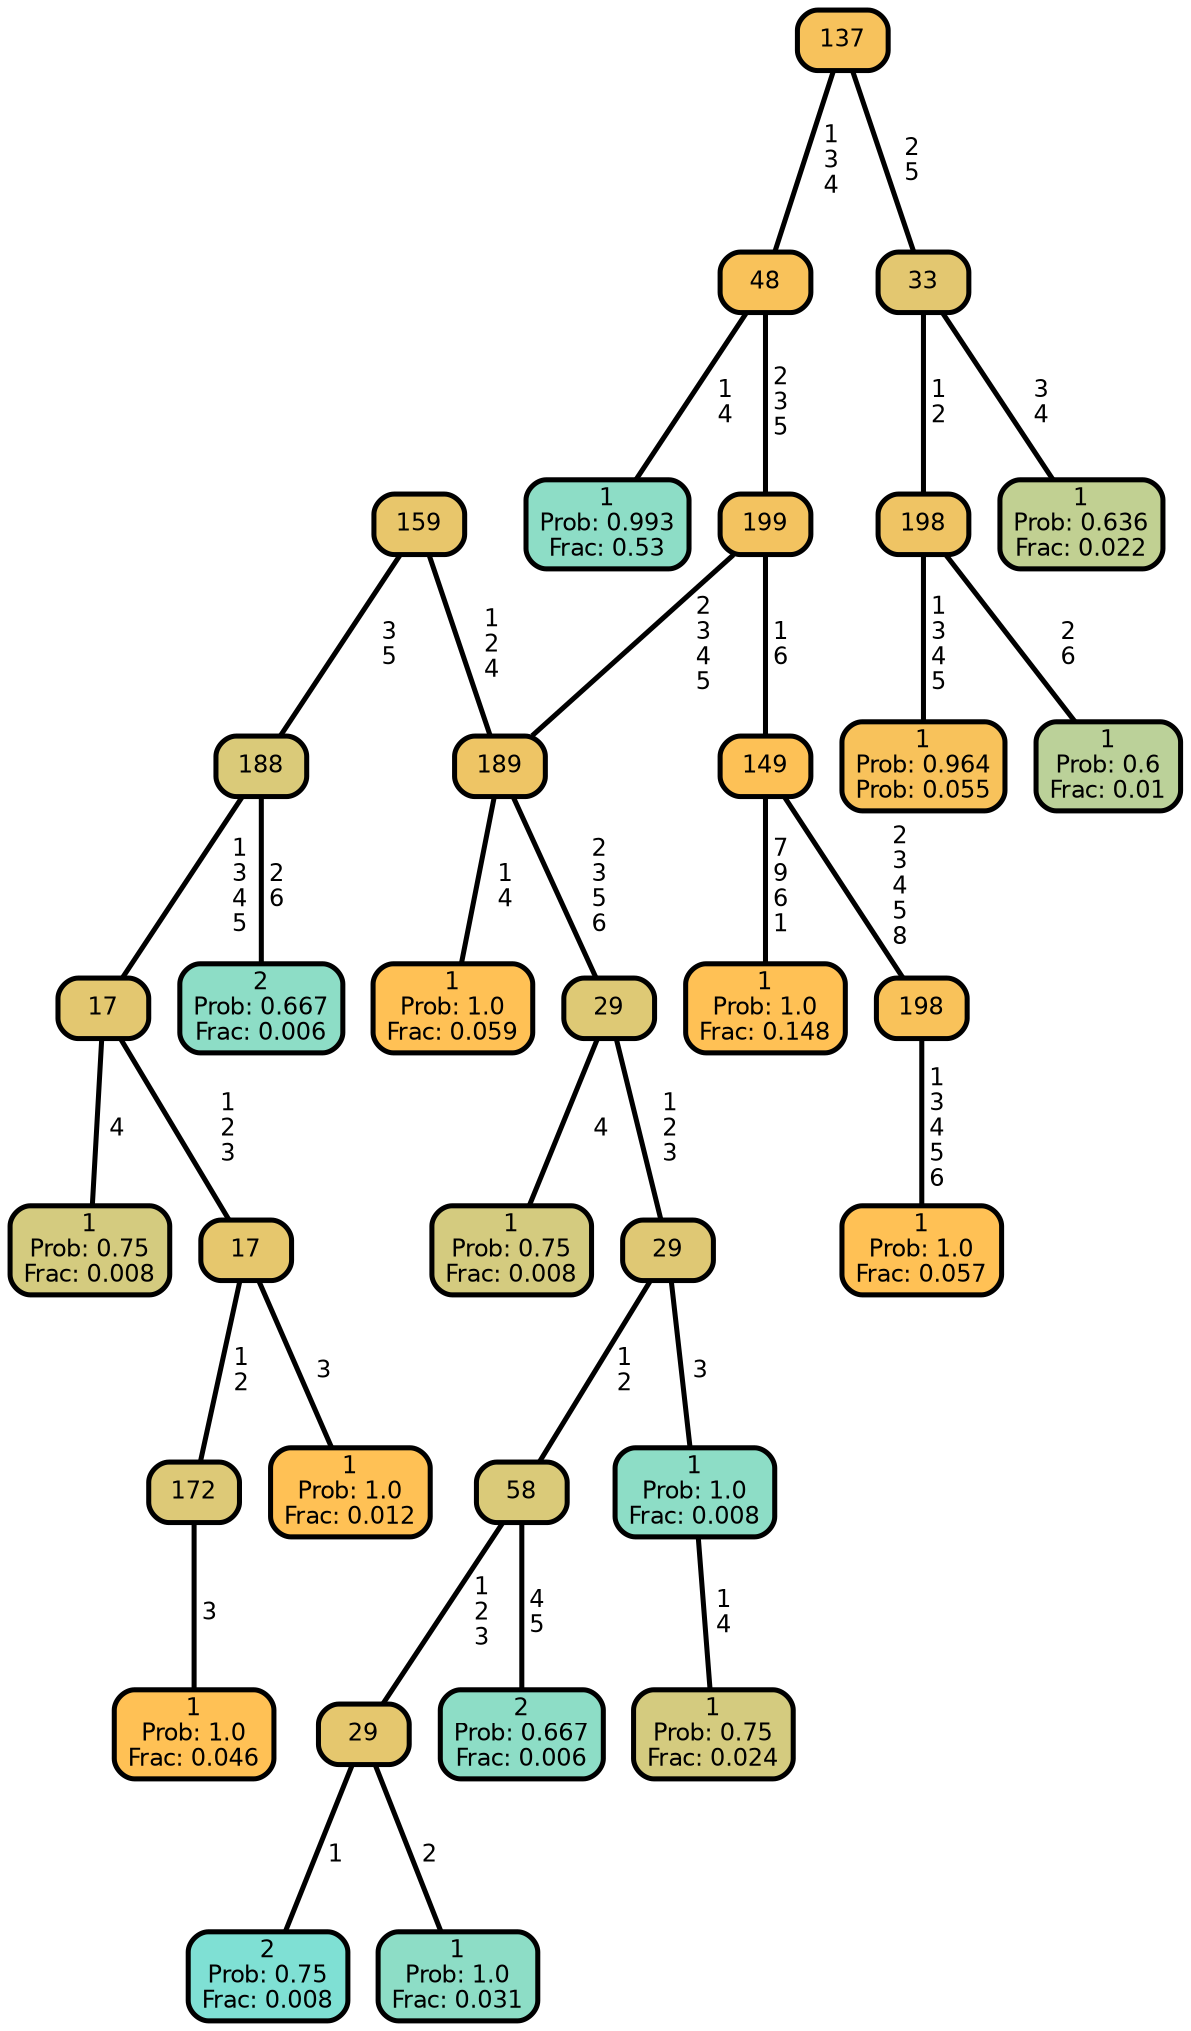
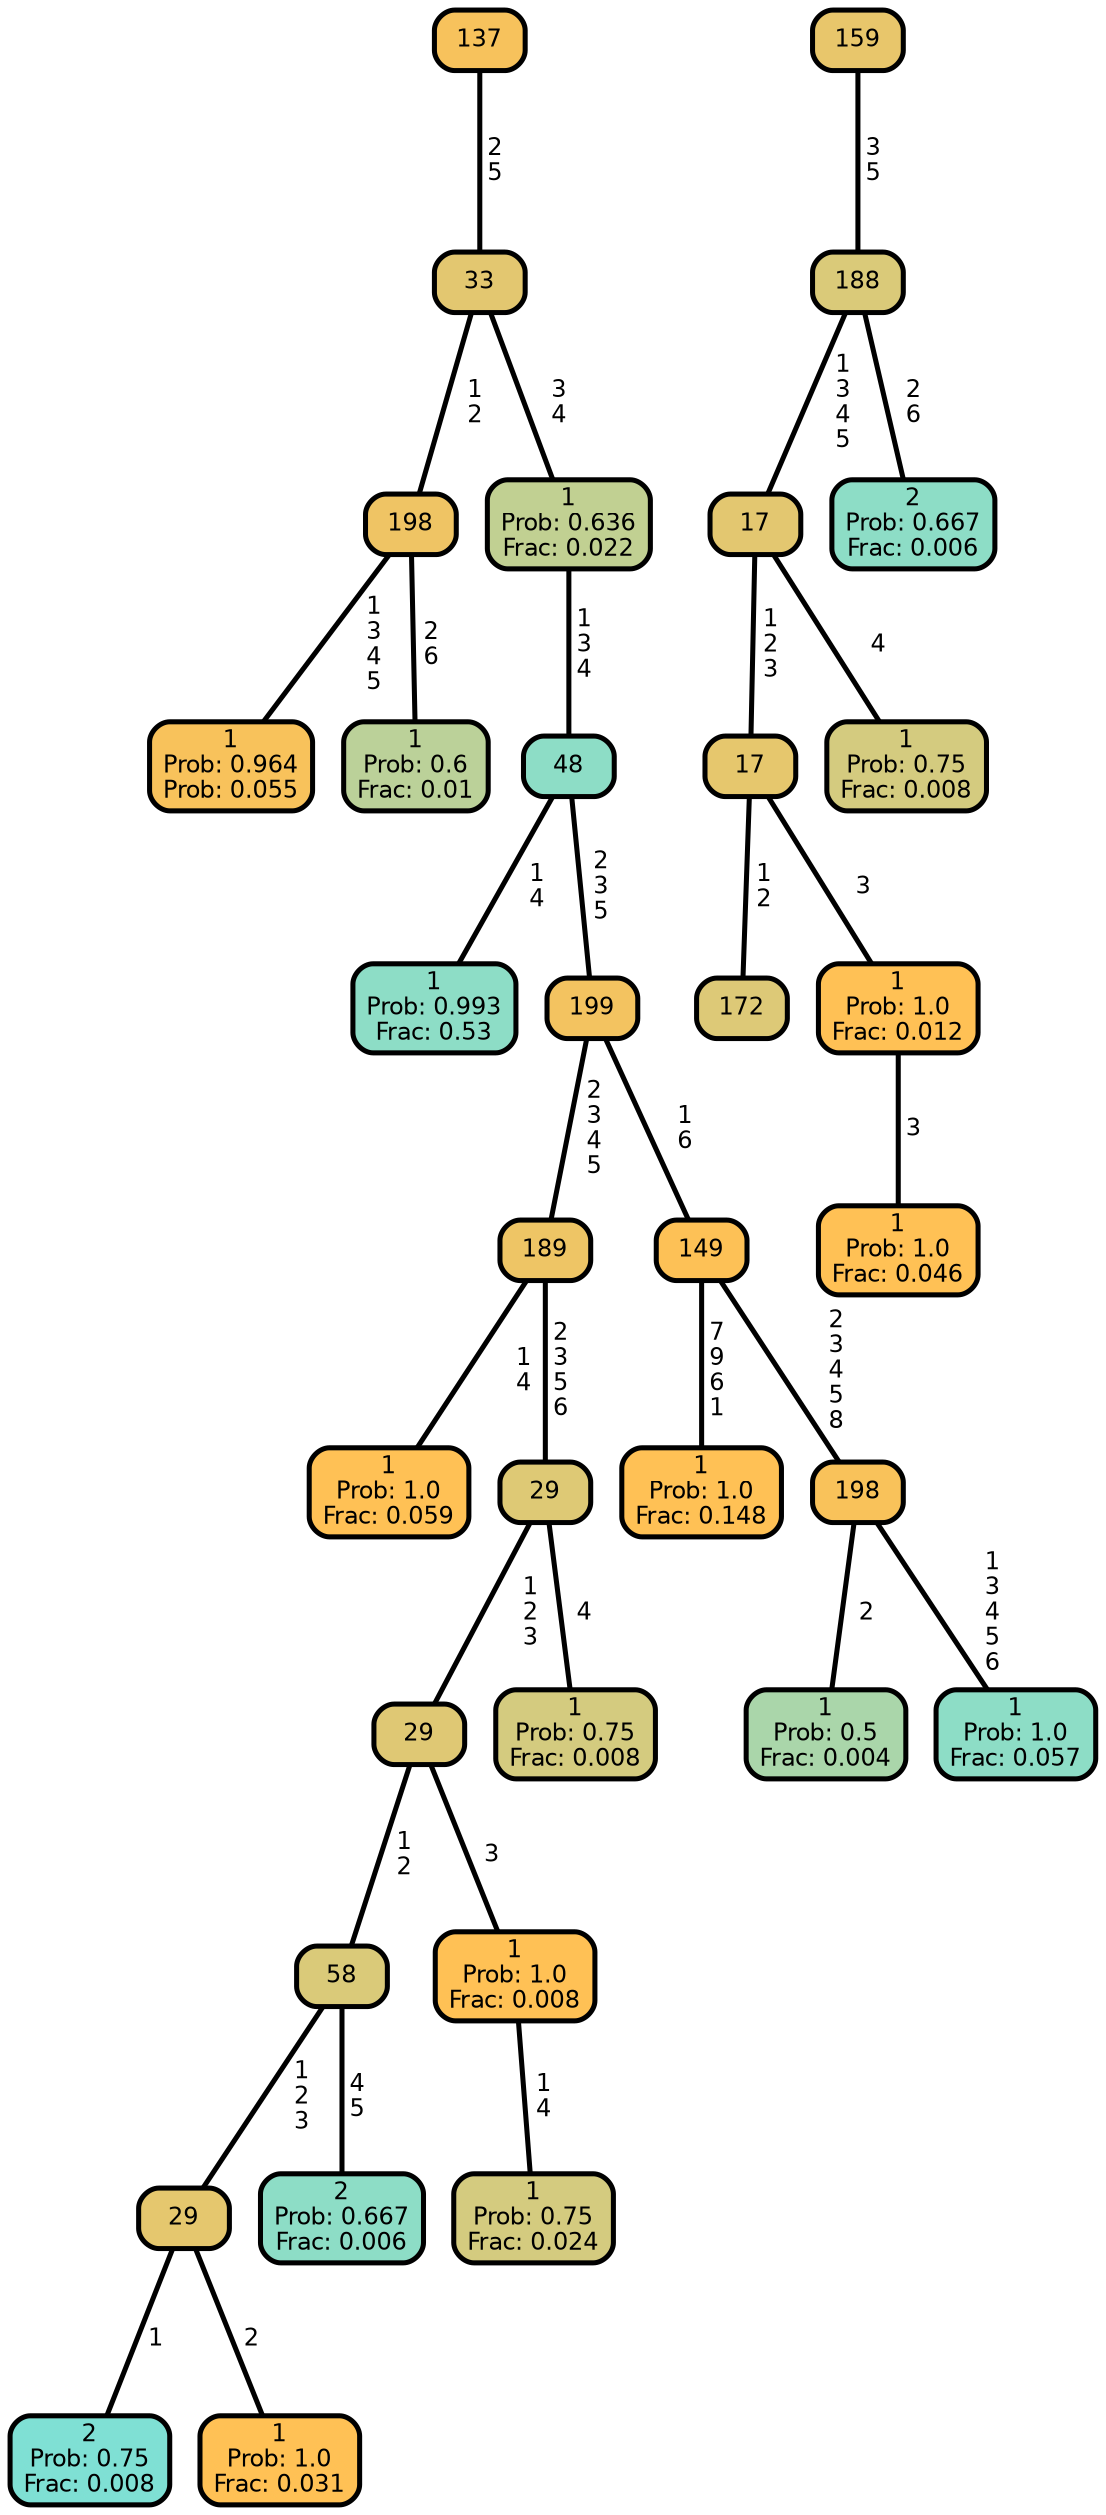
edge "137" -- "48": now "1 Prob: 0.636 Frac: 0.022" -- "48"
node "48": fillcolor #f9c25a -> #8dddc6
edge "159" -- "189": removed, label "1 2 4"
node "1 Prob: 1.0 Frac: 0.057": fillcolor #ffc155 -> #8dddc6
node "1 Prob: 1.0 Frac: 0.008": fillcolor #8dddc6 -> #ffc155
edge "172" -- "1 Prob: 1.0 Frac: 0.046": now "1 Prob: 1.0 Frac: 0.012" -- "1 Prob: 1.0 Frac: 0.046"
node "1 Prob: 0.5 Frac: 0.004": added
node "1 Prob: 1.0 Frac: 0.031": fillcolor #8dddc6 -> #ffc155
